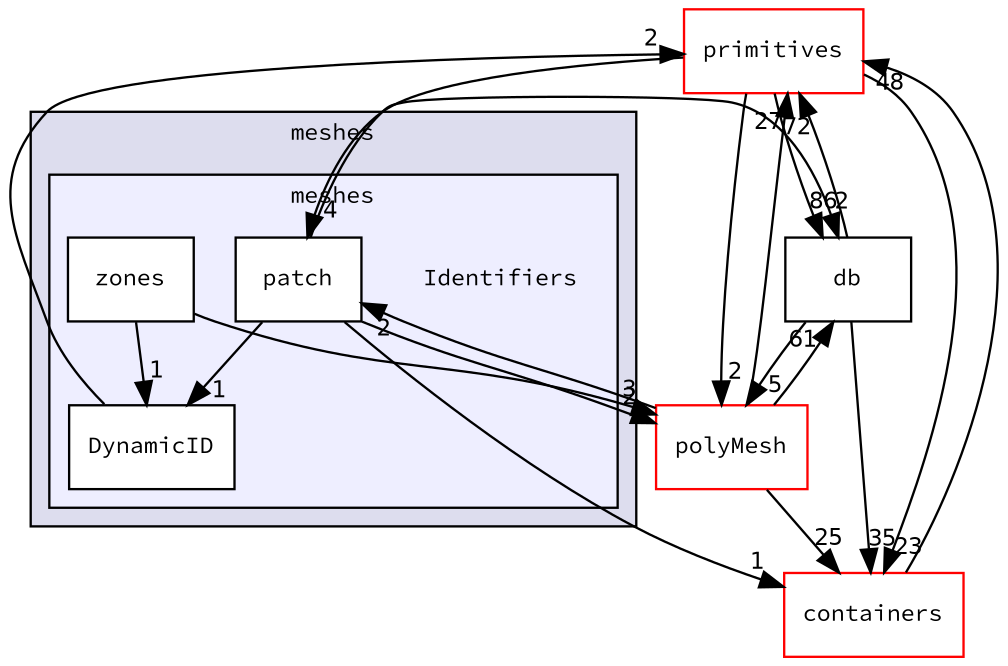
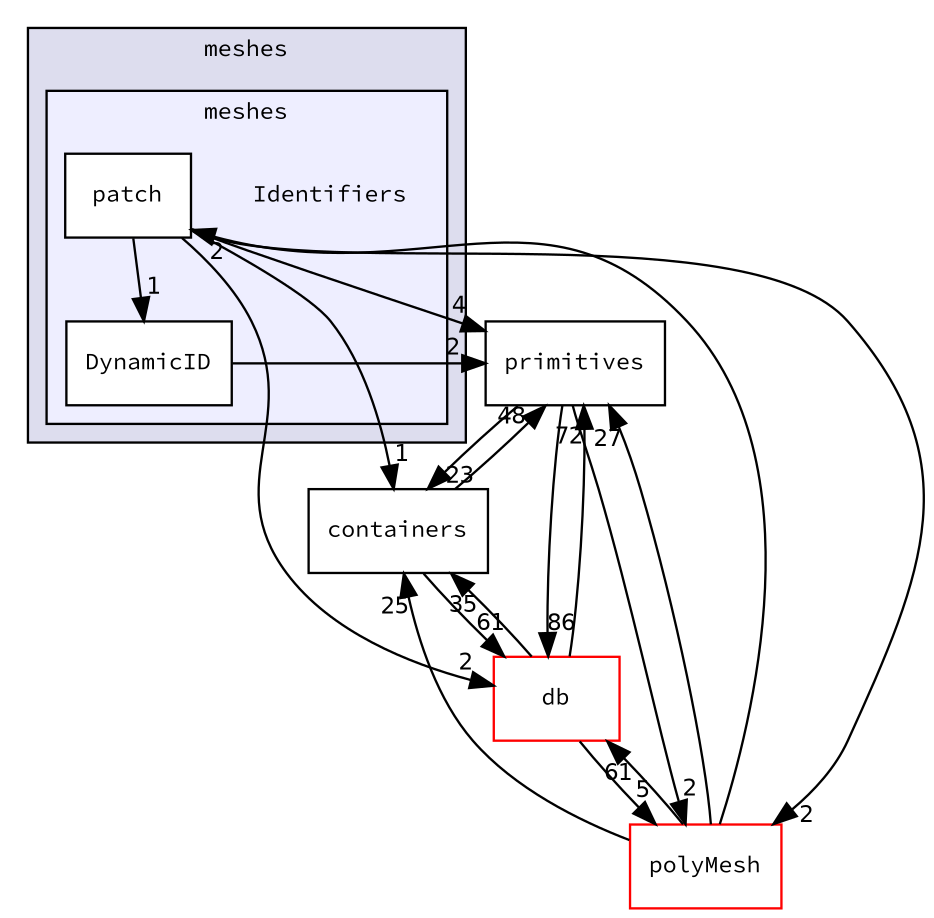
node "primitives": color red -> black
edge "primitives" -> "patch": reversed
node "zones": removed
node "db": color black -> red
edge "containers" -> "db": added
node "containers": color red -> black
